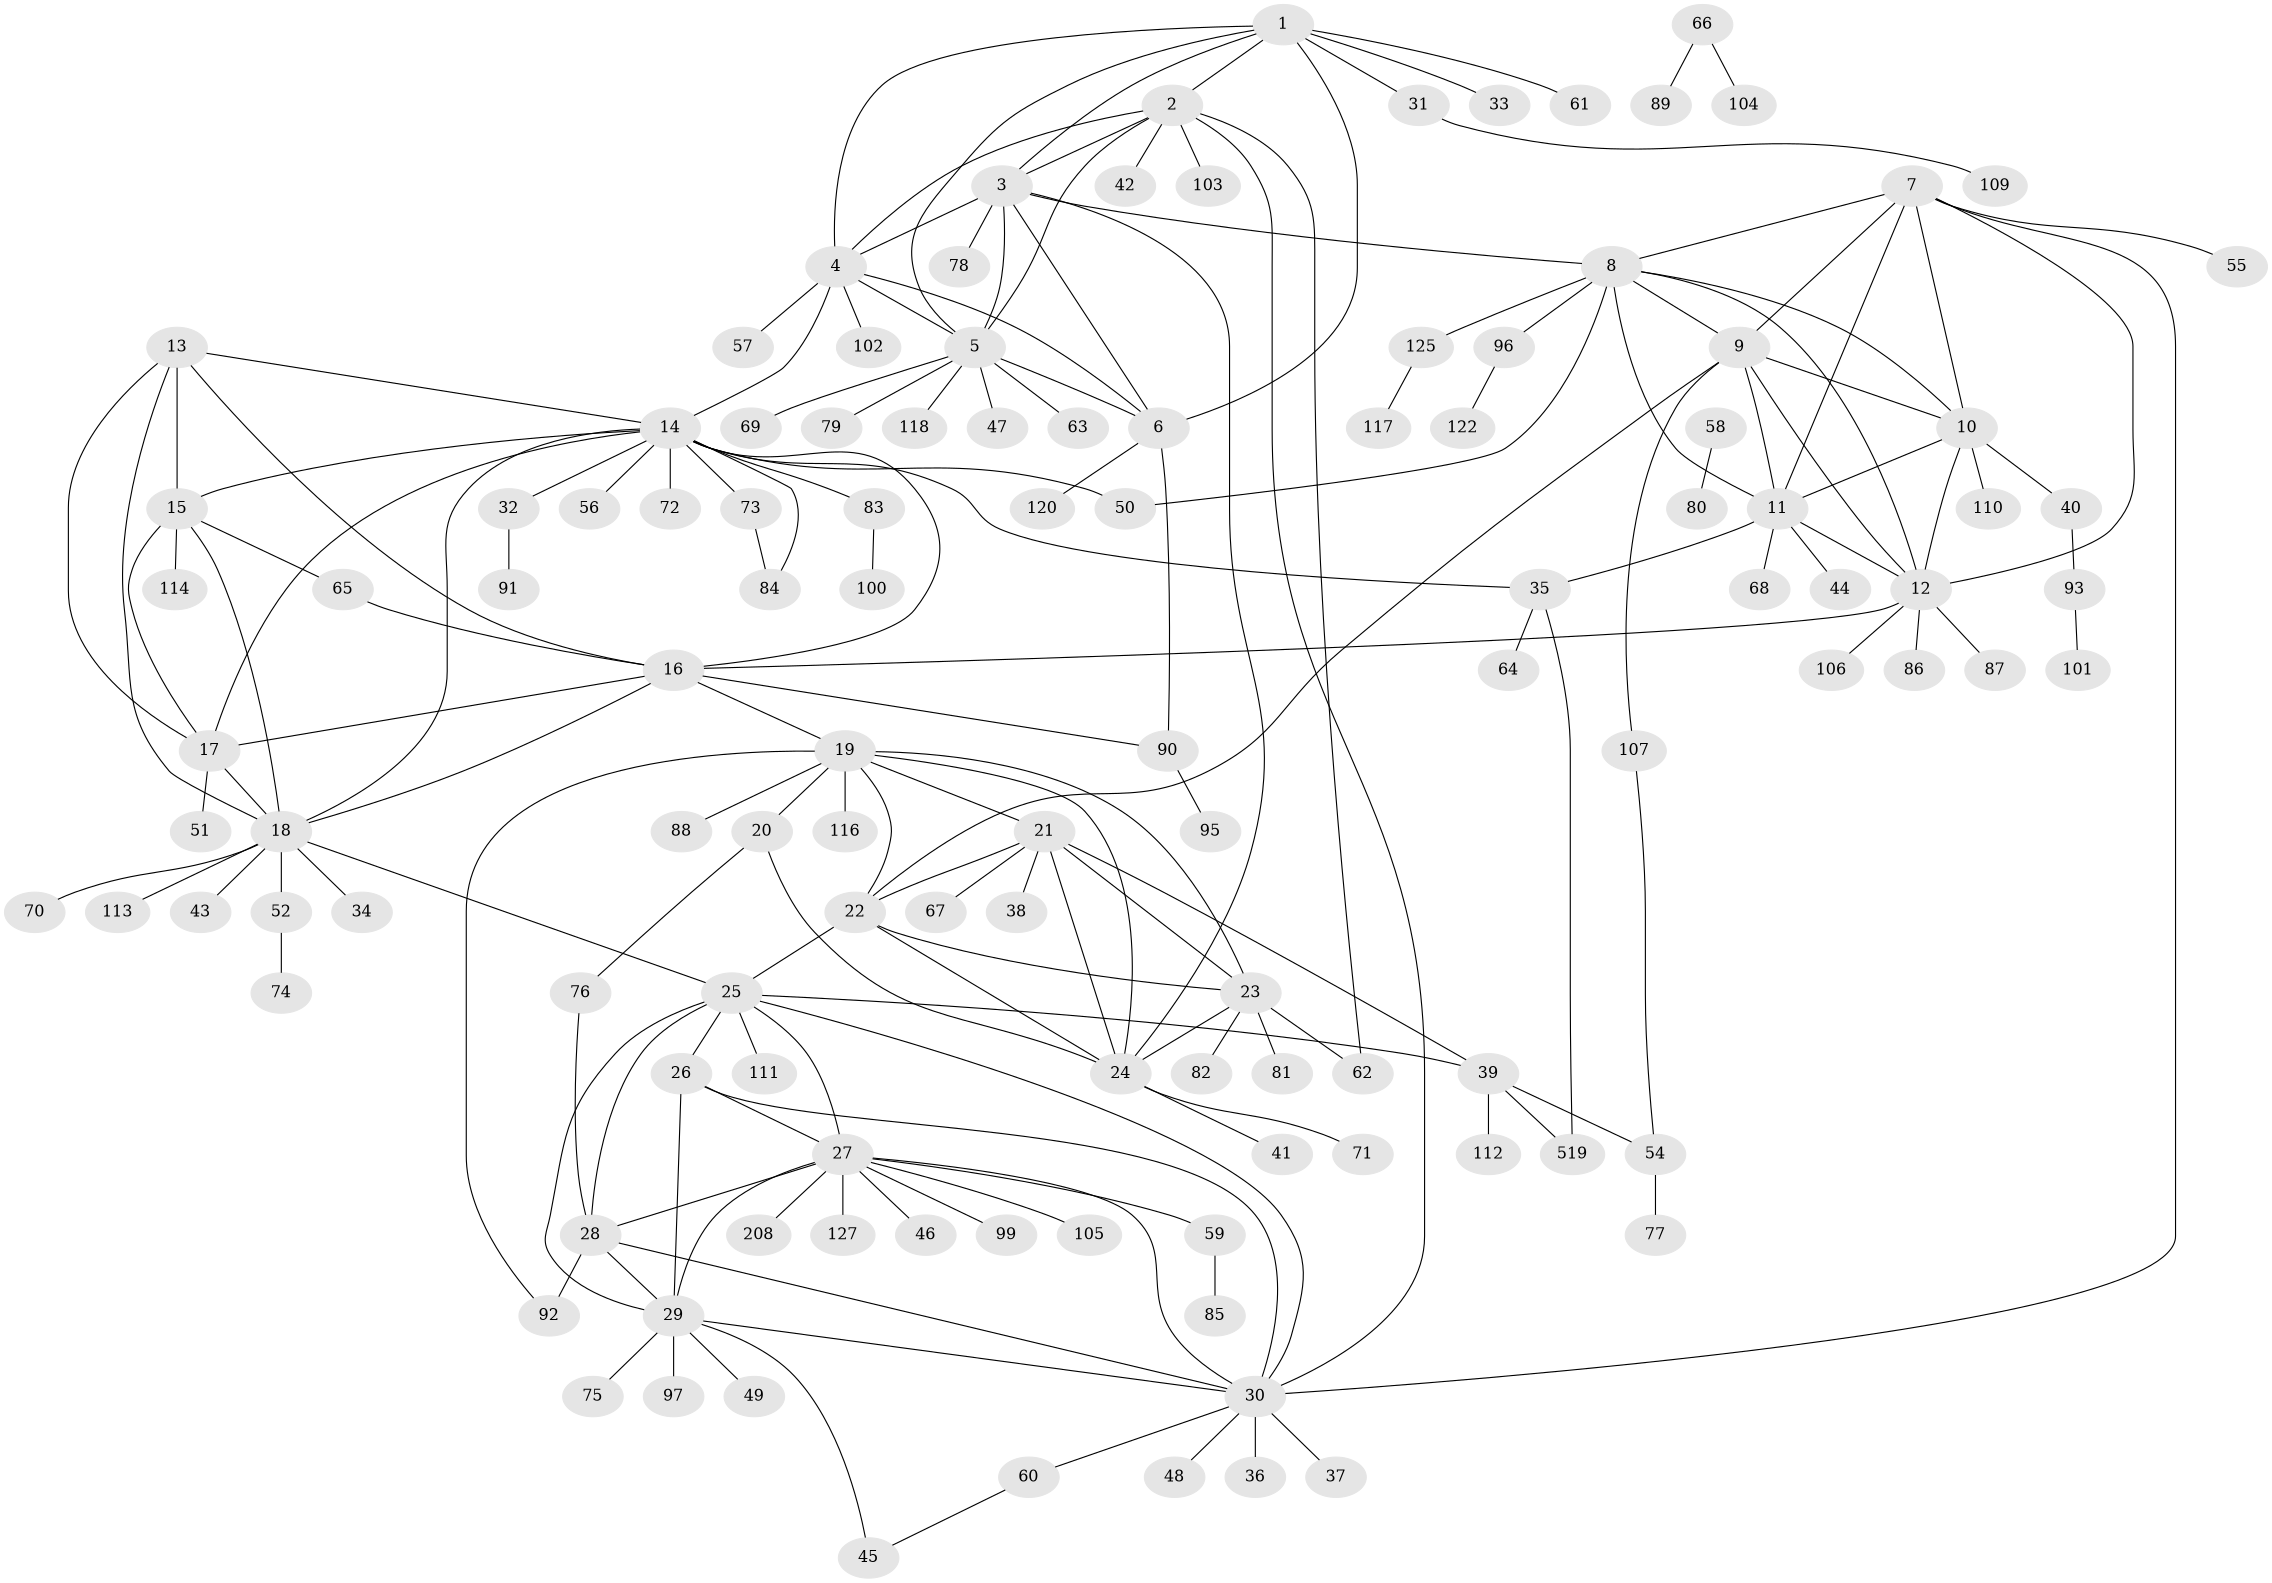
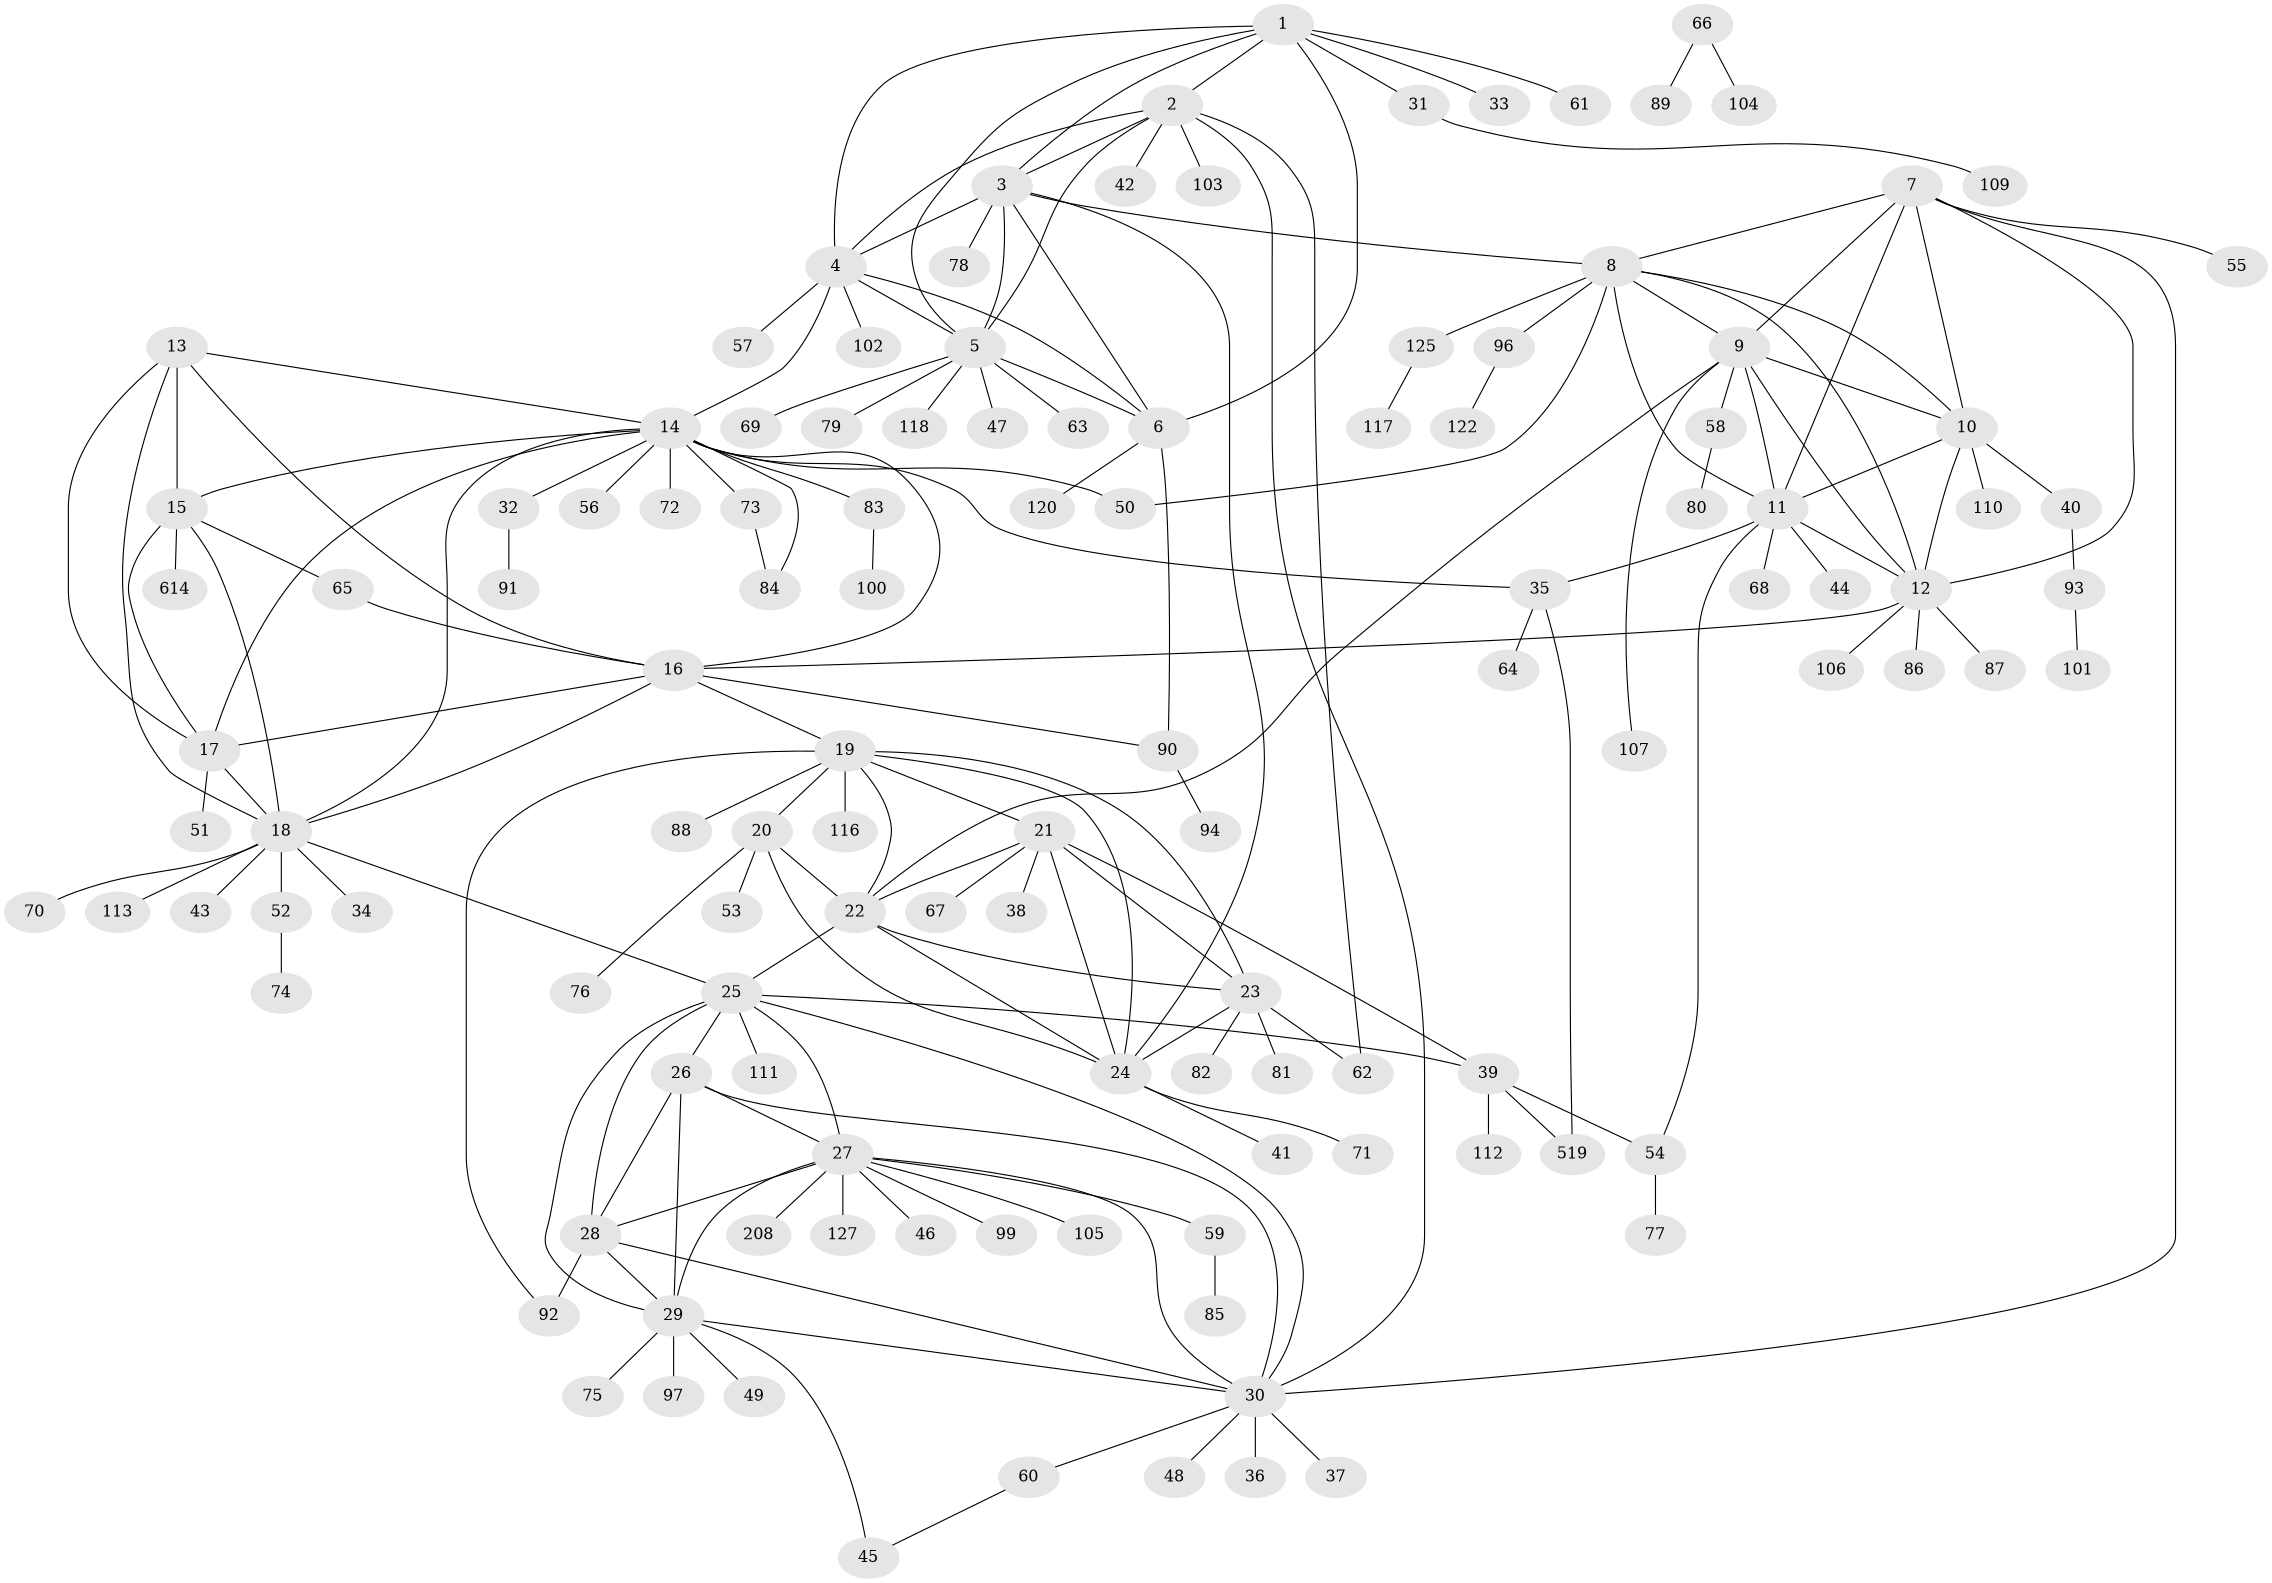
edge "9" -- "58": added
node "114": label "114" -> "614"
node "95": label "95" -> "94"
edge "20" -- "22": added
node "53": added
edge "107" -- "54": now "11" -- "54"
edge "76" -- "28": now "26" -- "28"
